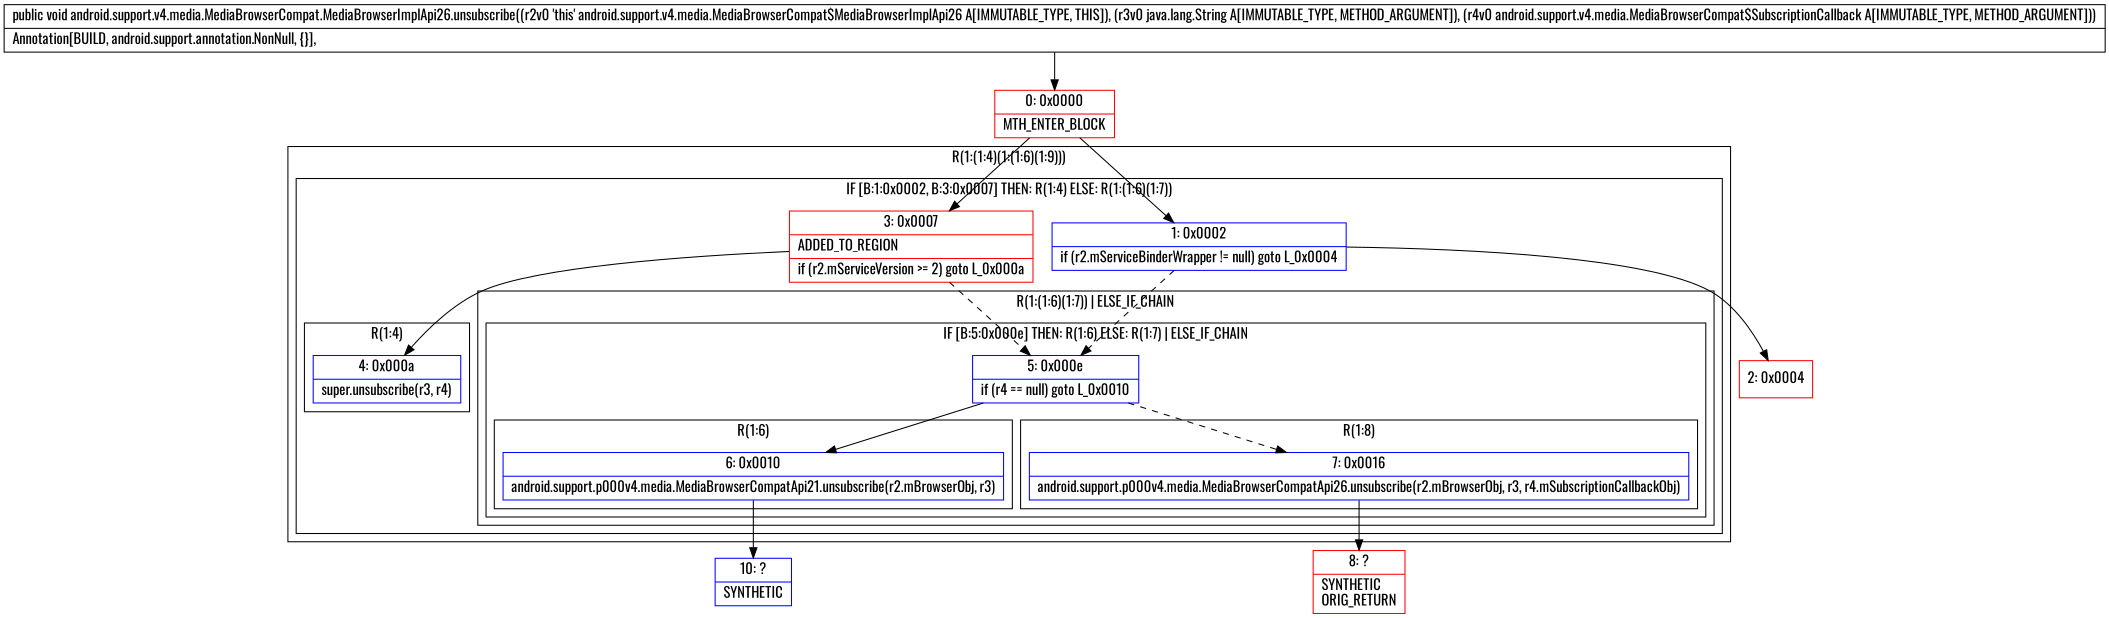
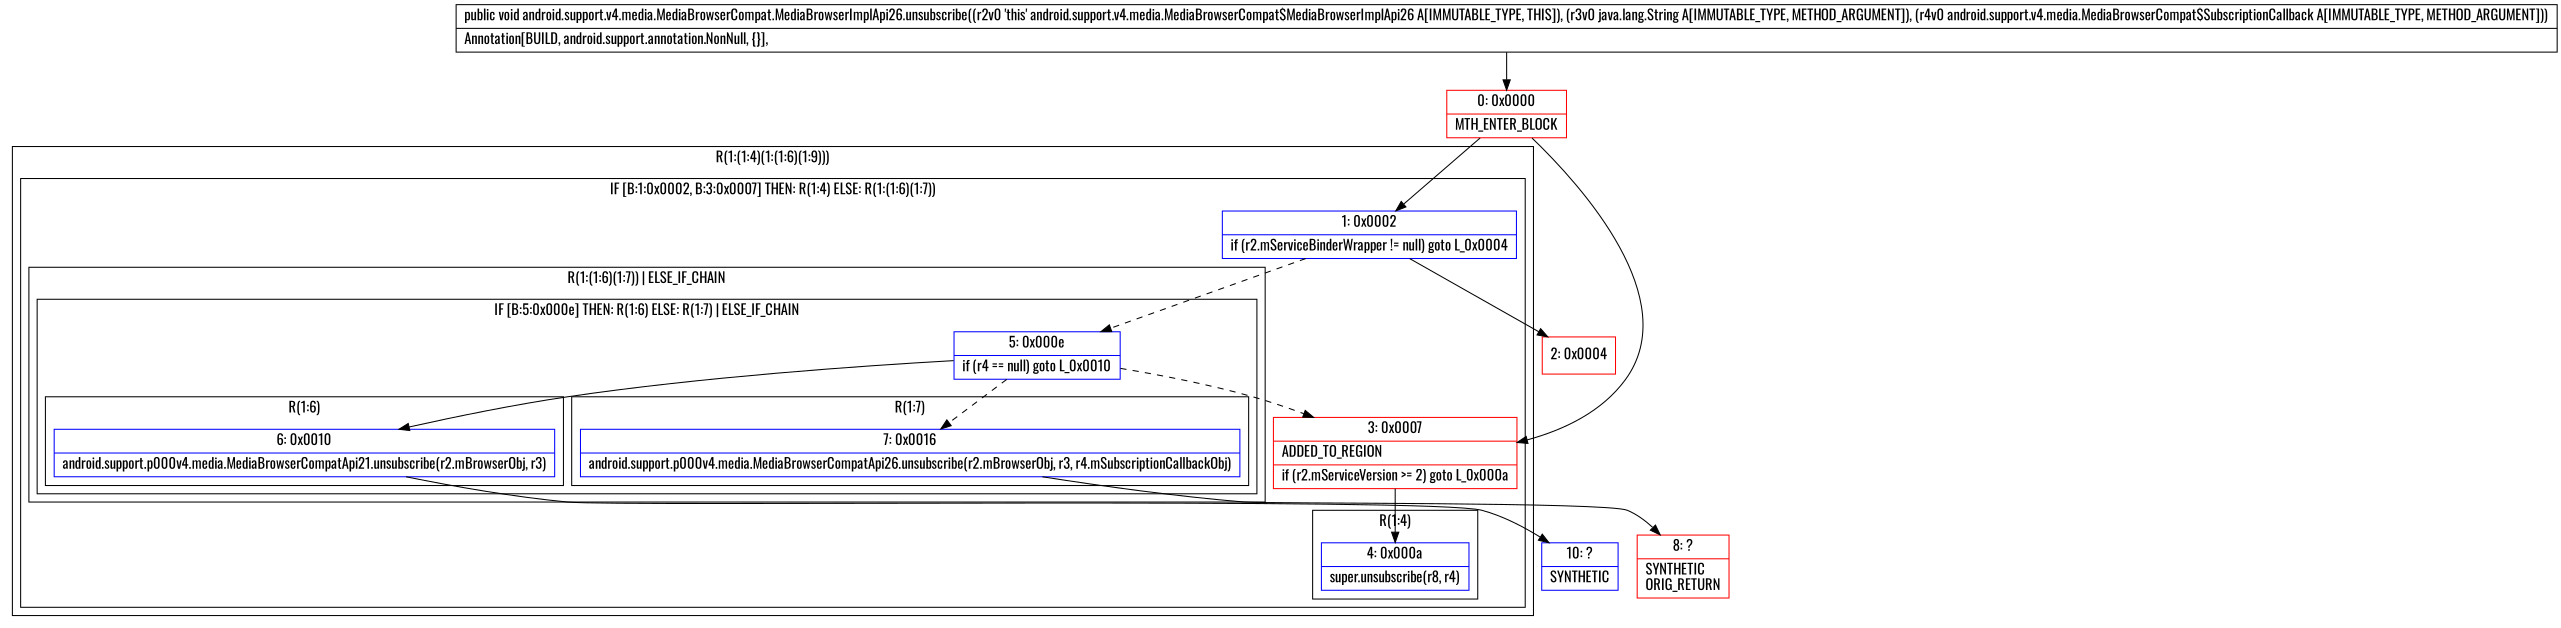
edge "3: 0x0007" -> "5: 0x000e": reversed
node "4: 0x000a": text "super.unsubscribe(r3, r4)" -> "super.unsubscribe(r8, r4)"
cluster "R(1:8)": label "R(1:8)" -> "R(1:7)"
